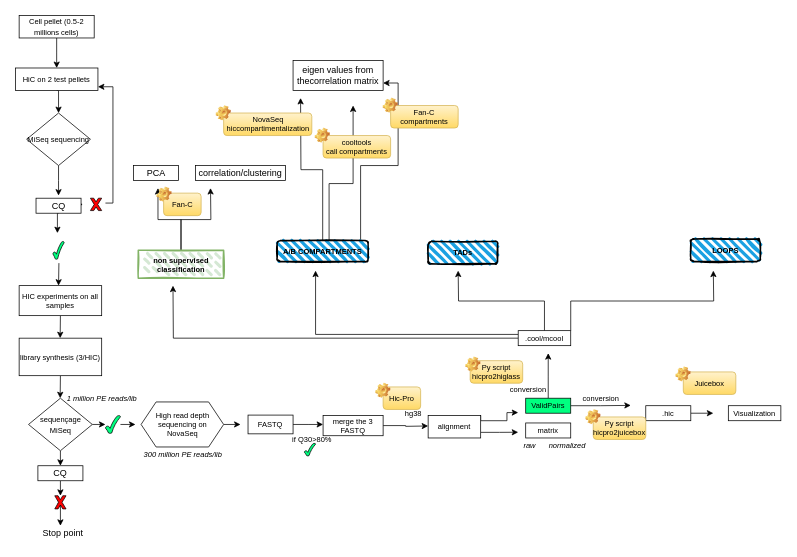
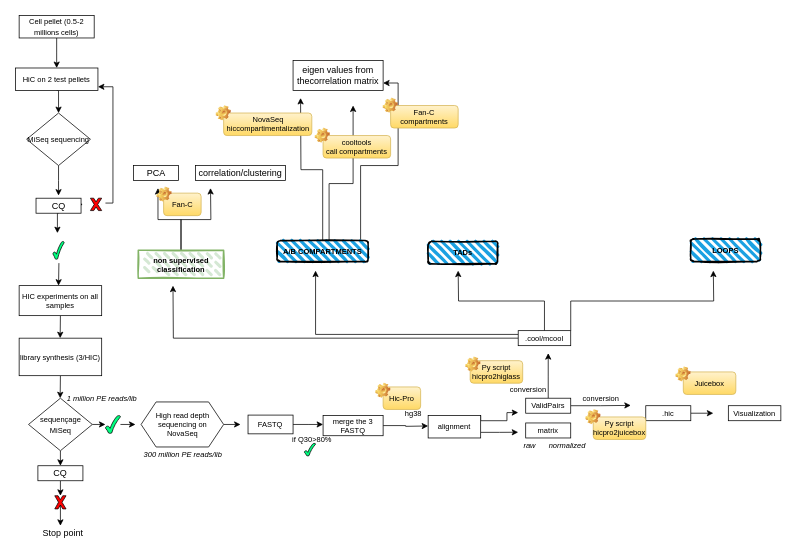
node "ValidPairs": fillcolor #00ff80 -> #ffffff
